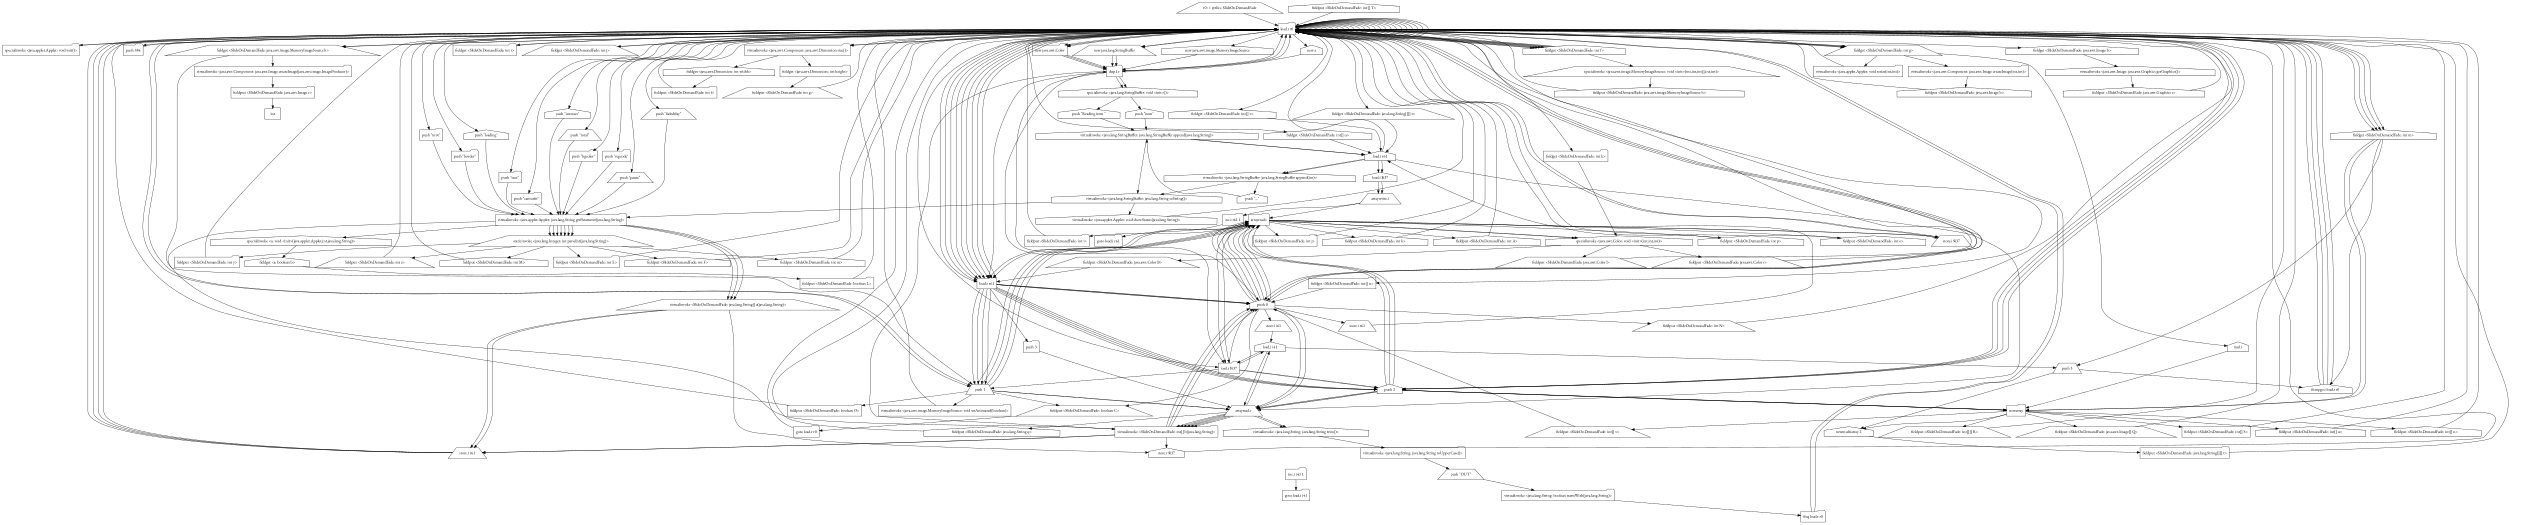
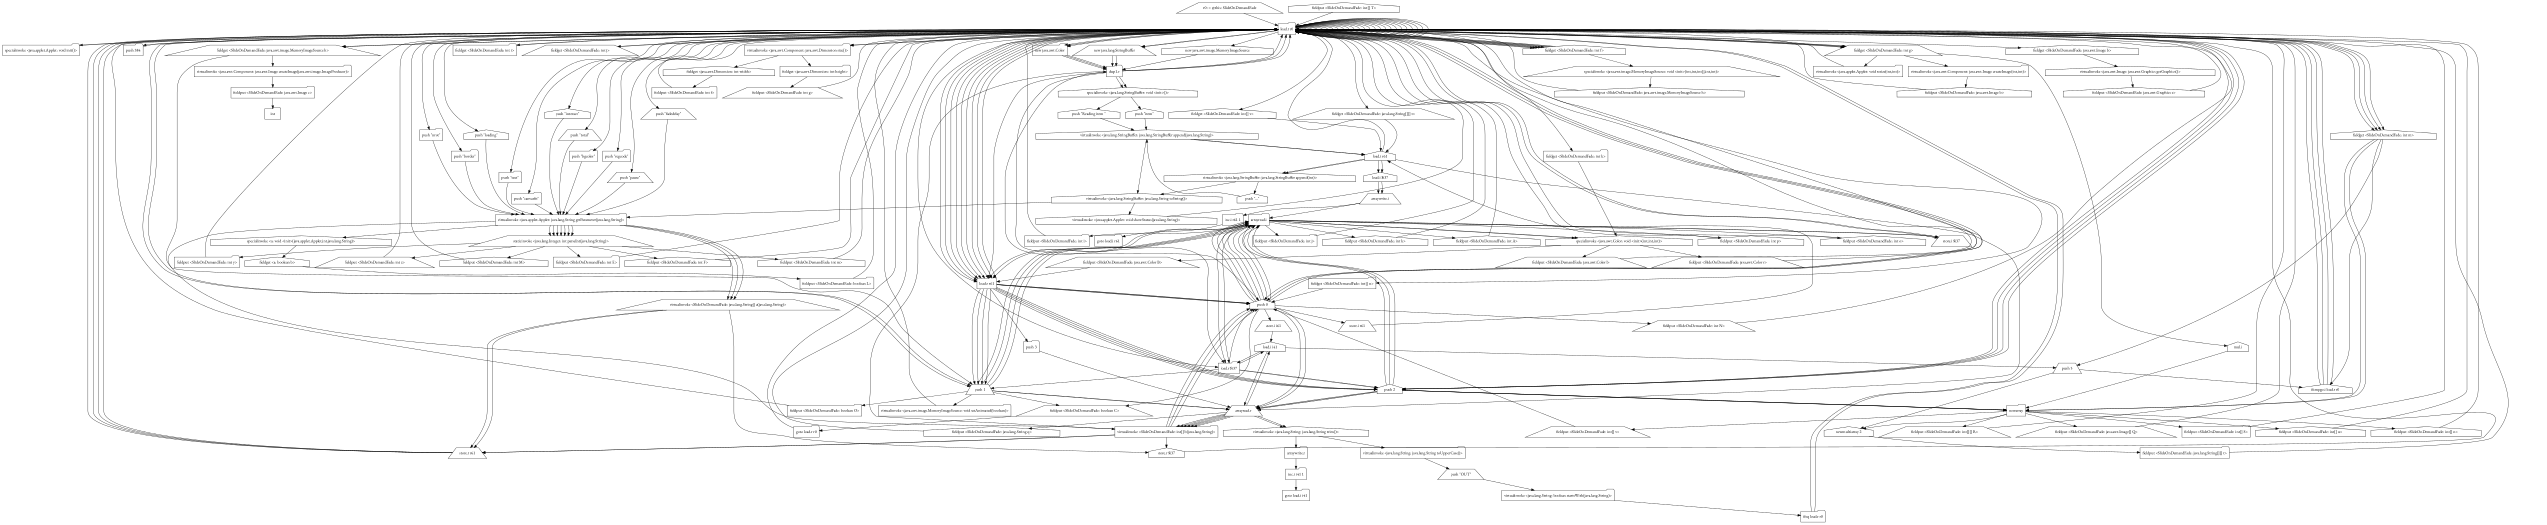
node "new a": removed
node "fieldget <SlideOnDemandFade: int[] u>": removed
node "arraywrite.r": added
